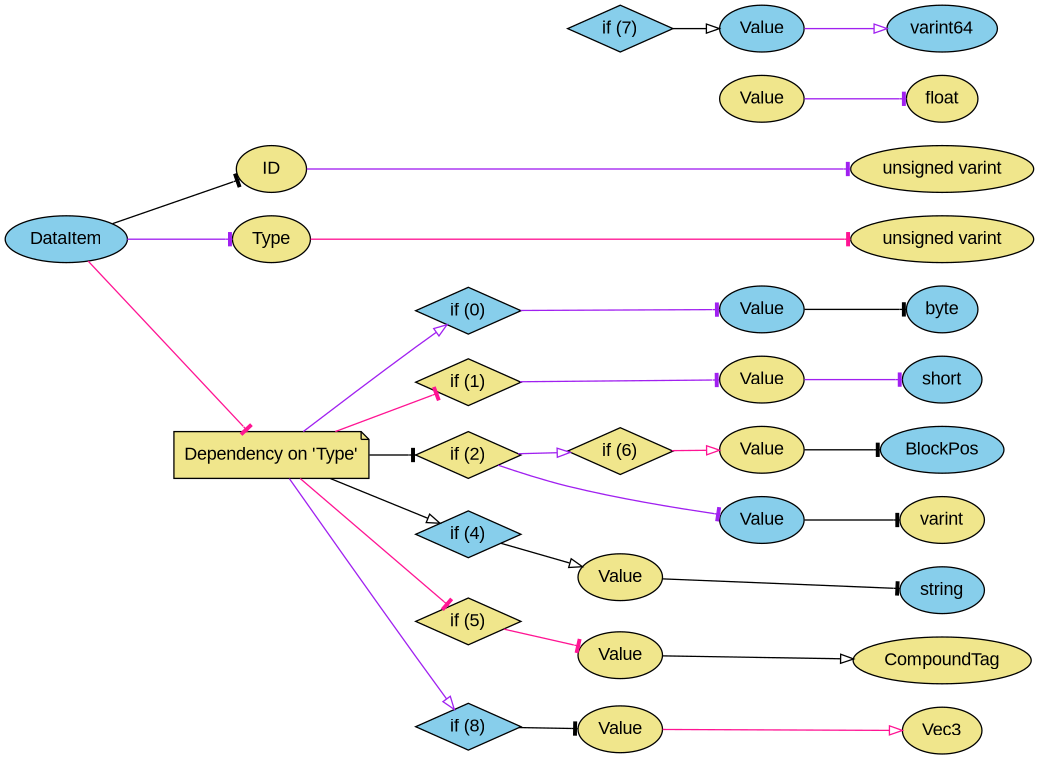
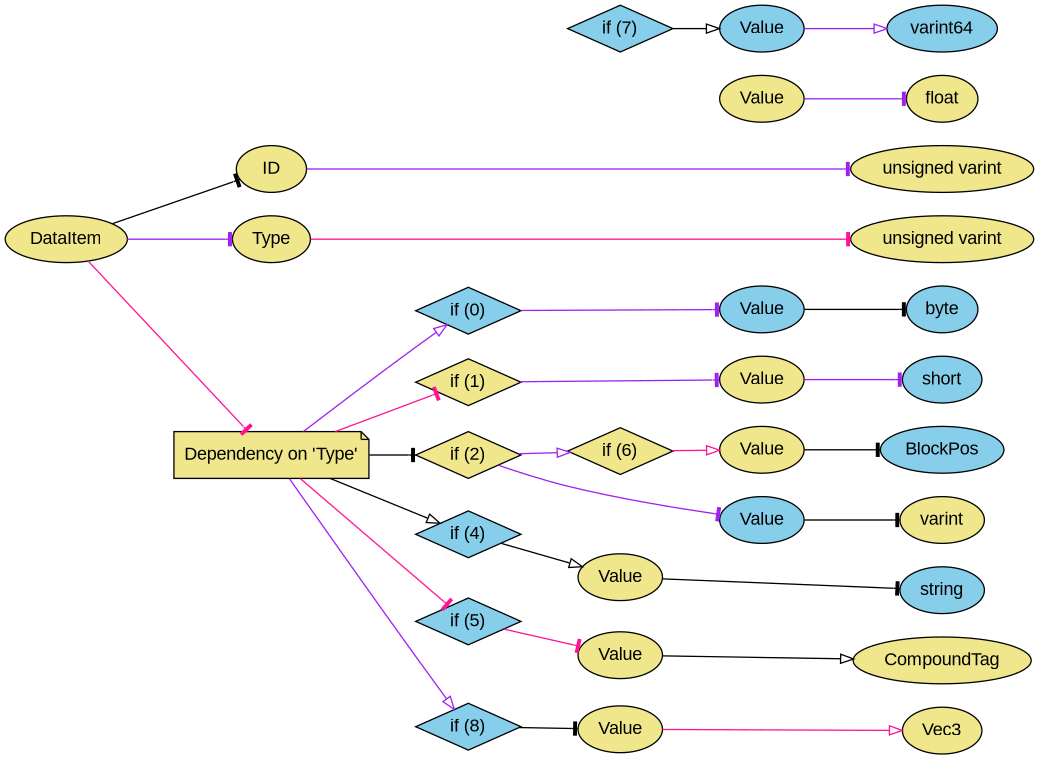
node "DataItem": fillcolor skyblue -> khaki
node "if (5)": fillcolor khaki -> skyblue
